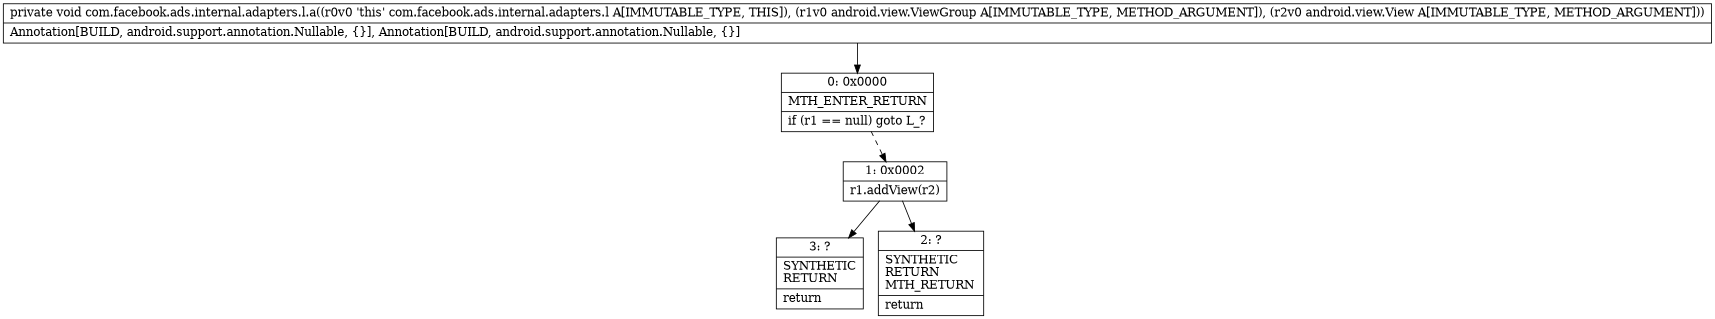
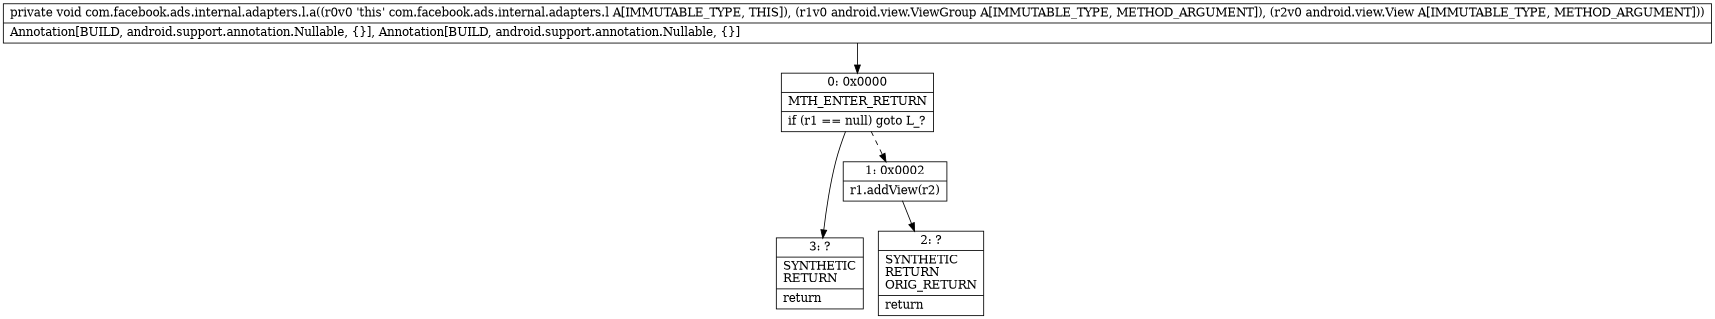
edge "1: 0x0002" -> "3: ?": now "0: 0x0000" -> "3: ?"
node "2: ?": text "MTH_RETURN" -> "ORIG_RETURN"
